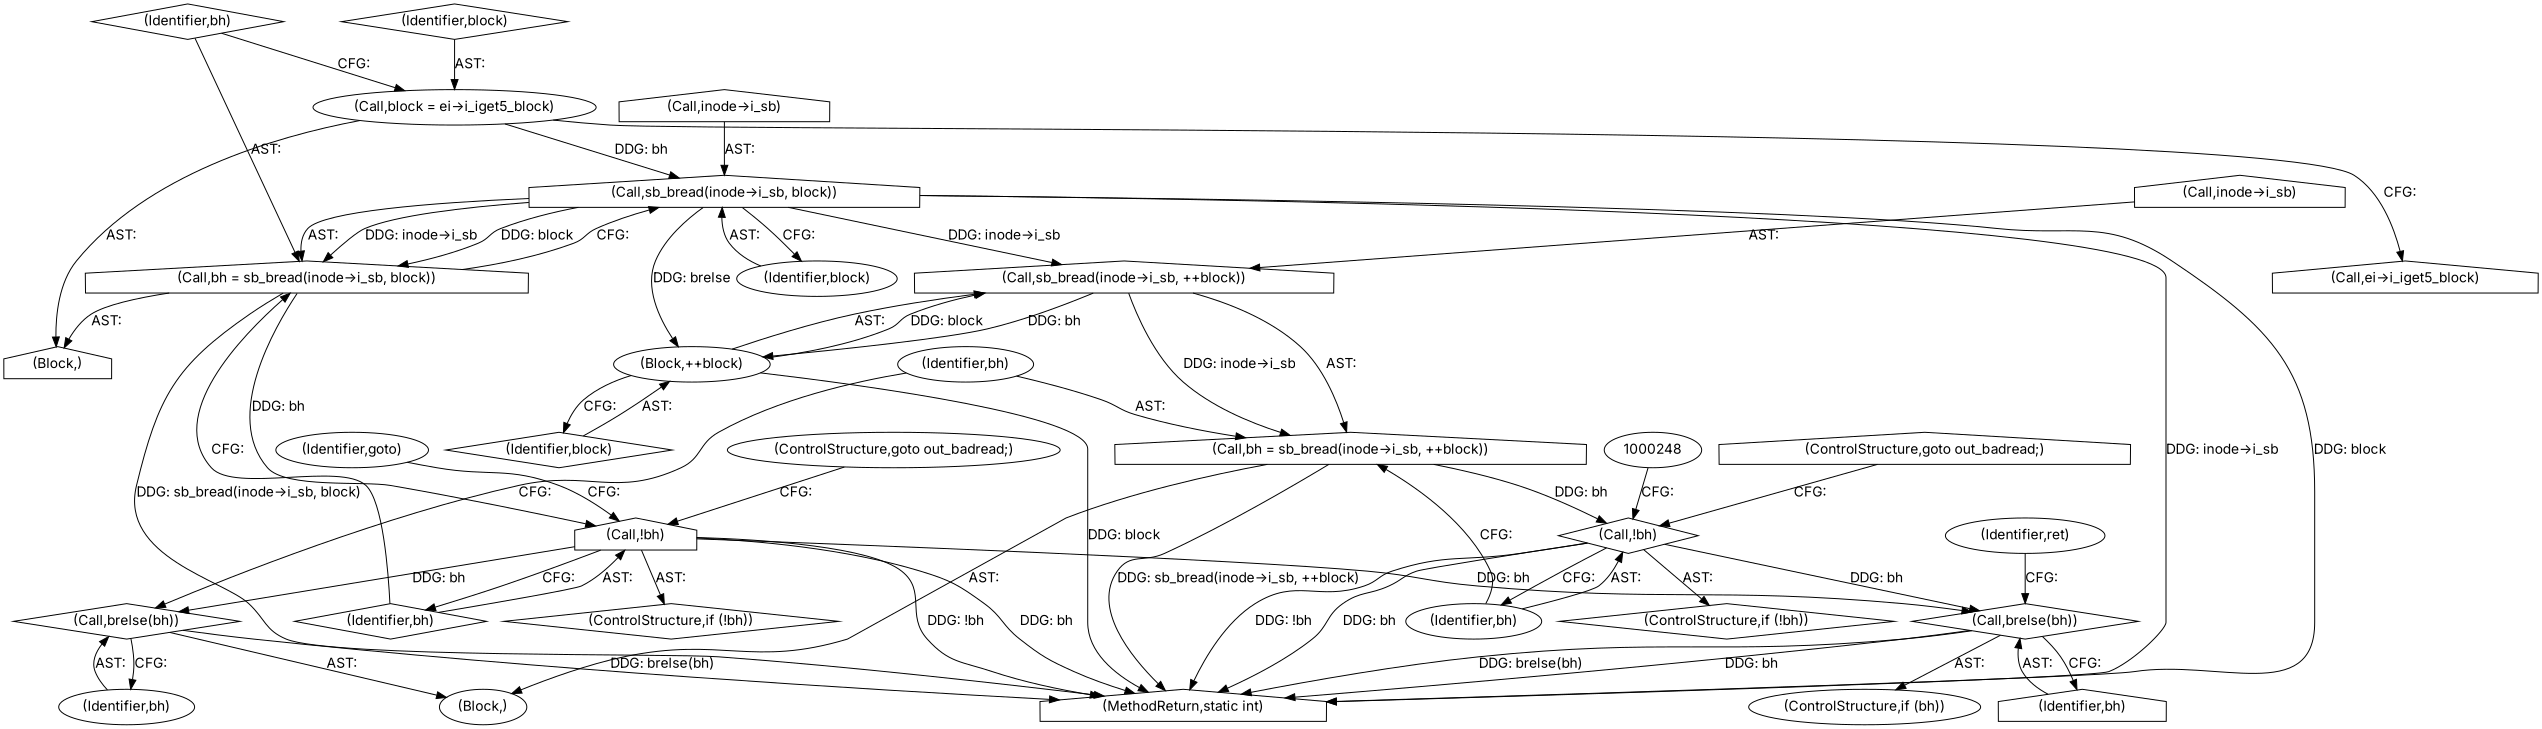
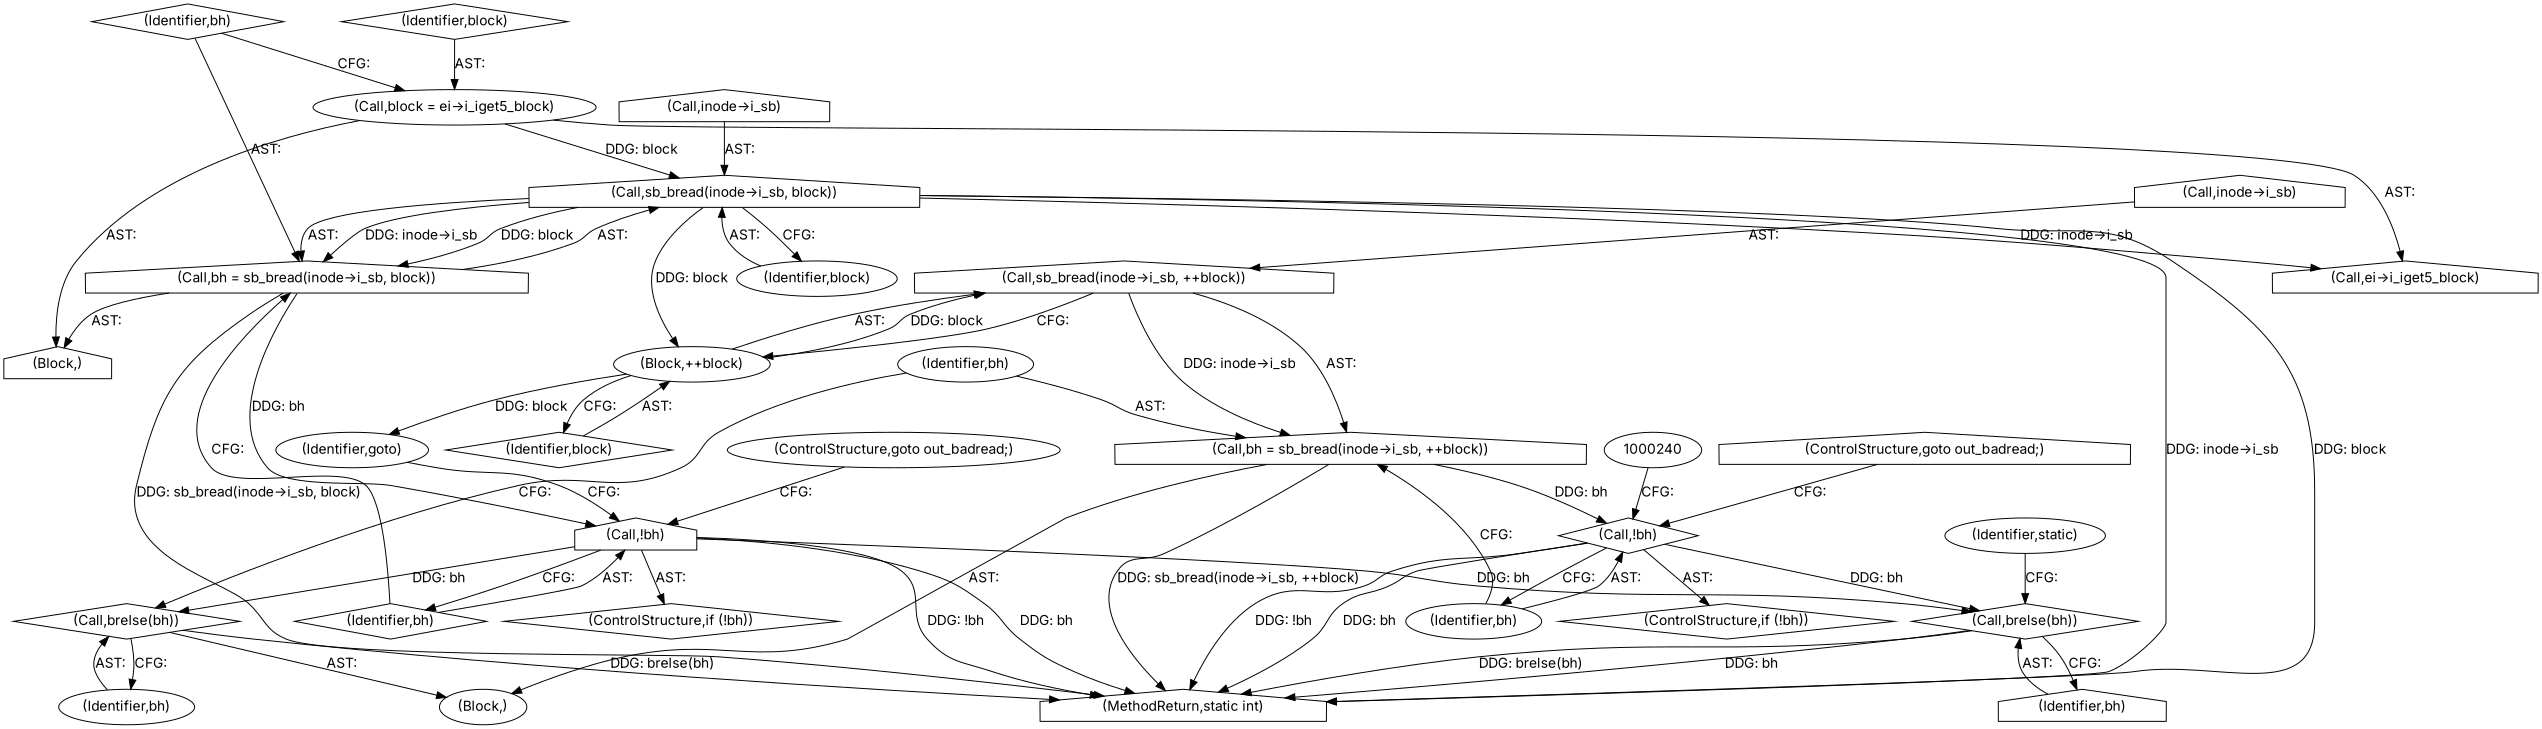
edge "(Call,block = ei->i_iget5_block)" -> "(Call,sb_bread(inode->i_sb, block))": label "DDG: bh" -> "DDG: block"
edge "(Call,block = ei->i_iget5_block)" -> "(Call,ei->i_iget5_block)": label "CFG: " -> "AST: "
edge "(Call,sb_bread(inode->i_sb, block))" -> "(Call,sb_bread(inode->i_sb, ++block))": now "(Call,sb_bread(inode->i_sb, block))" -> "(Call,ei->i_iget5_block)"
edge "(Call,bh = sb_bread(inode->i_sb, block))" -> "(Call,sb_bread(inode->i_sb, block))": label "CFG: " -> "AST: "
edge "(Call,sb_bread(inode->i_sb, block))" -> "(Block,++block)": label "DDG: brelse" -> "DDG: block"
edge "(Call,sb_bread(inode->i_sb, ++block))" -> "(Block,++block)": label "DDG: bh" -> "CFG: "
edge "(Block,++block)" -> "(MethodReturn,static int)": now "(Block,++block)" -> "(Identifier,goto)"
node "1000248": label "1000248" -> "1000240"
node "(Identifier,ret)": label "(Identifier,ret)" -> "(Identifier,static)"
node "(ControlStructure,if (bh))": removed
